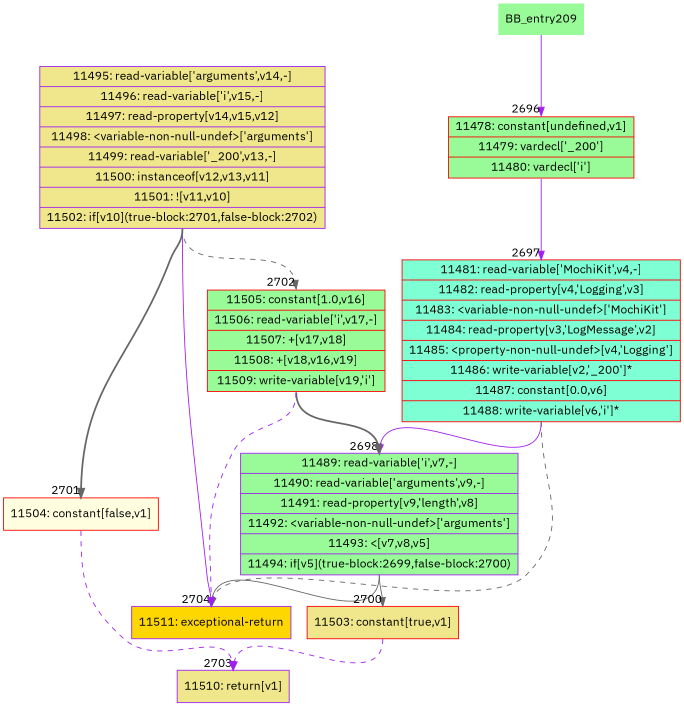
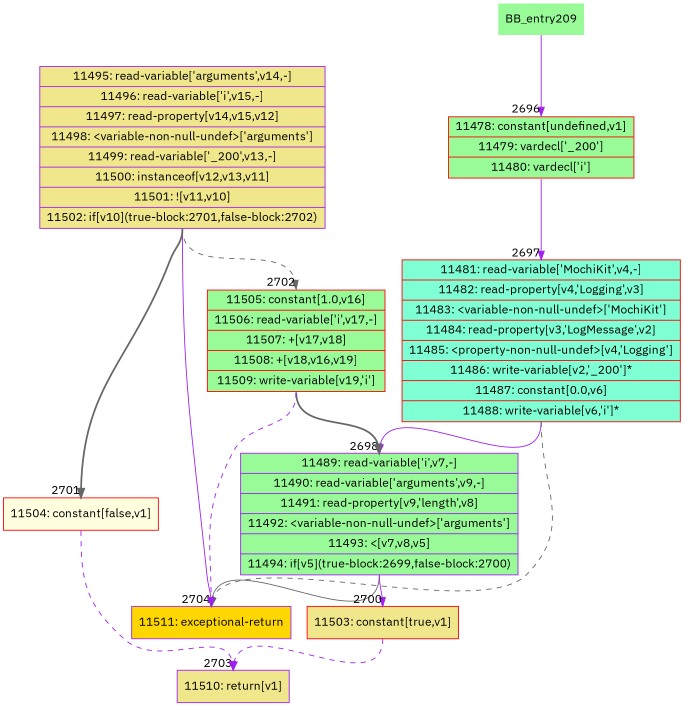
edge "11489: read-variable['i',v7,-]" -> "11503: constant[true,v1]": color gray40 -> purple
